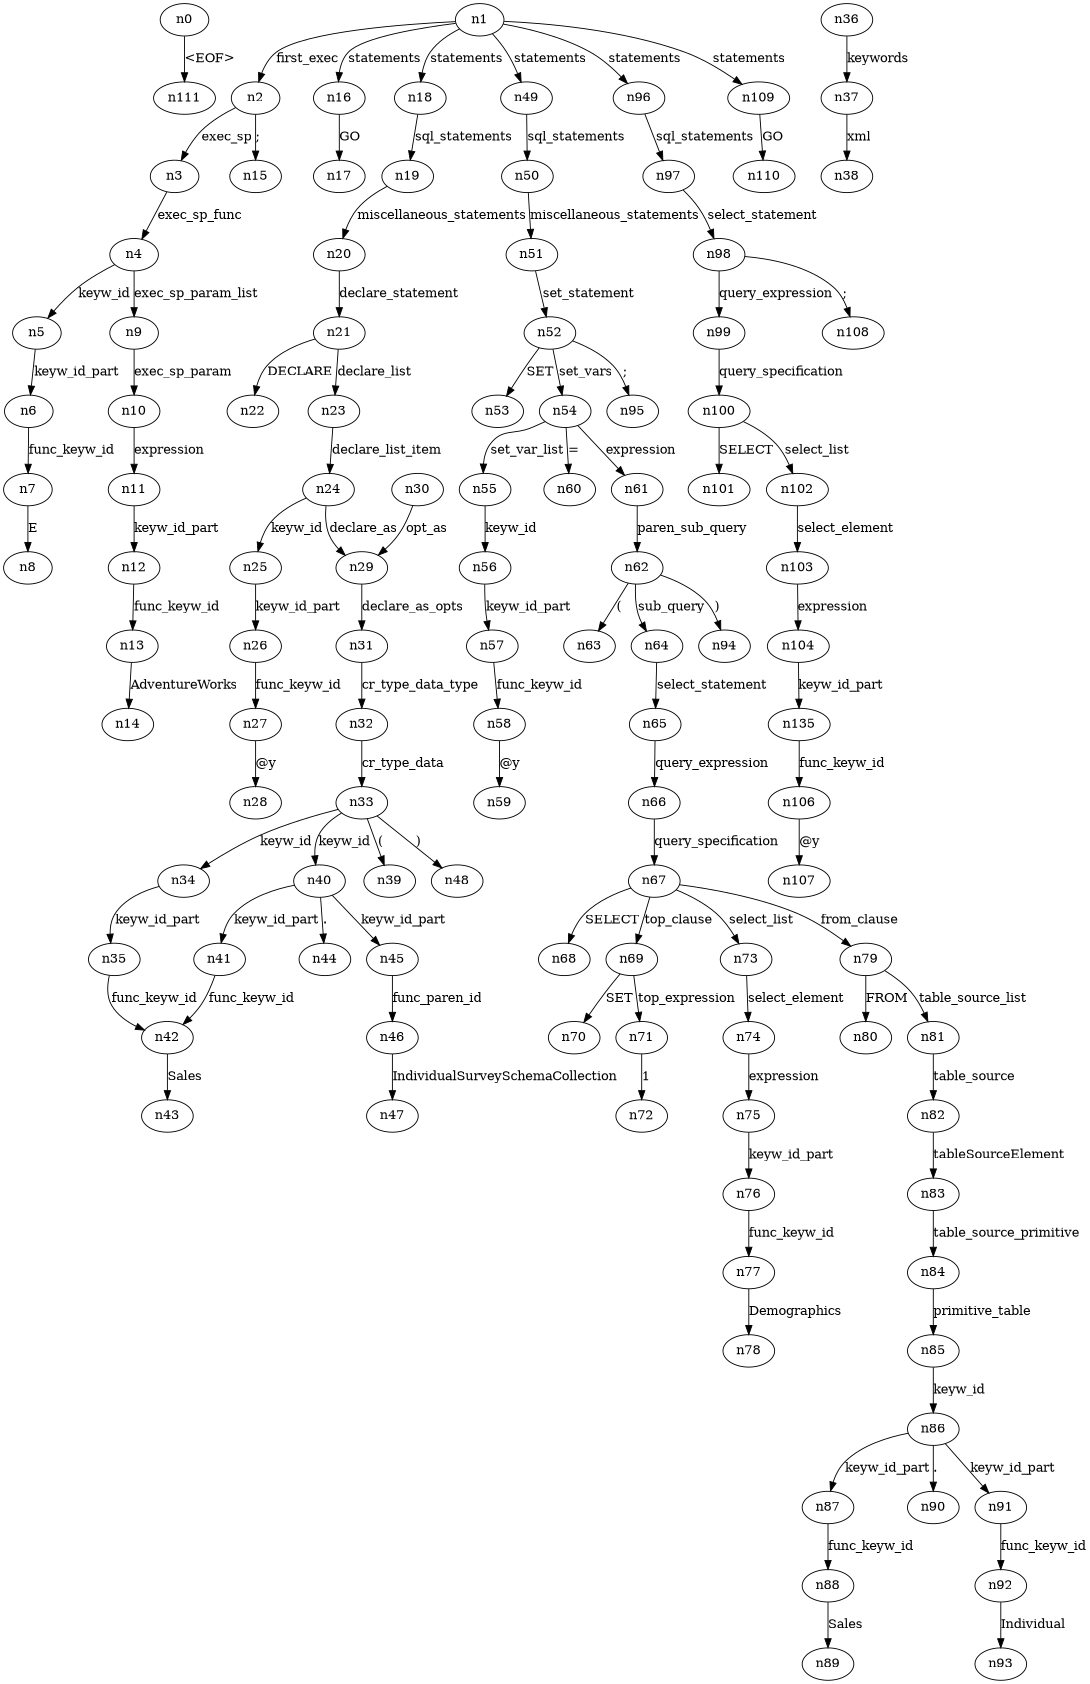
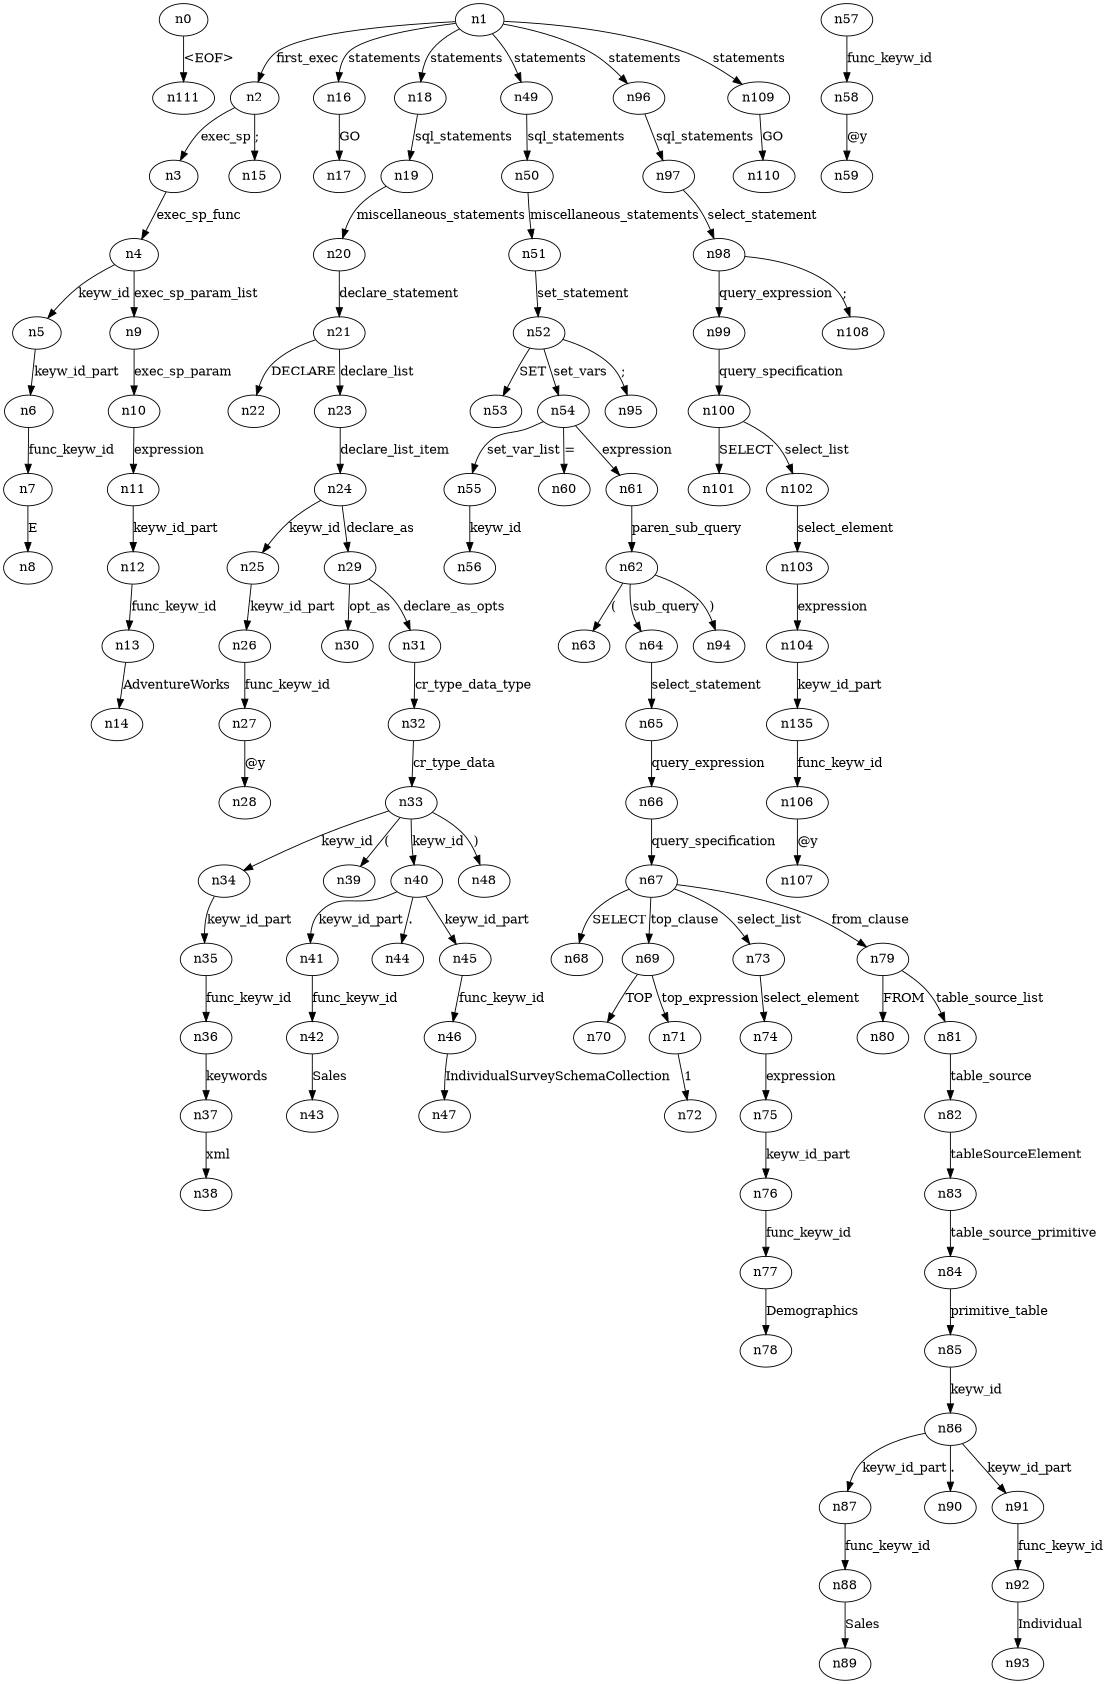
edge "n30" -> "n29": reversed
edge "n56" -> "n57": removed, label "keyw_id_part"
edge "n45" -> "n46": label "func_paren_id" -> "func_keyw_id"
edge "n69" -> "n70": label "SET" -> "TOP"
edge "n35" -> "n42": now "n35" -> "n36"
